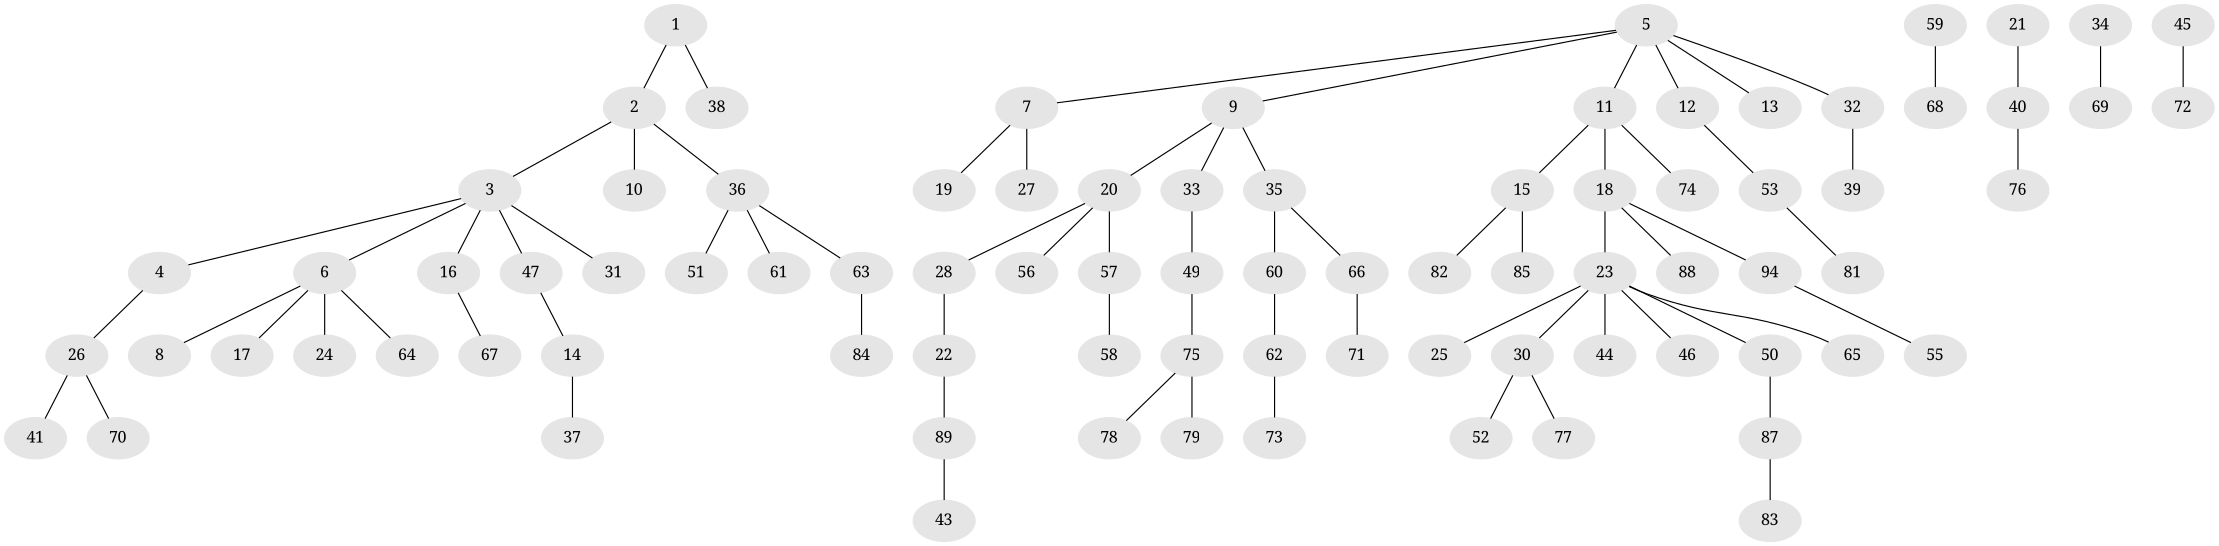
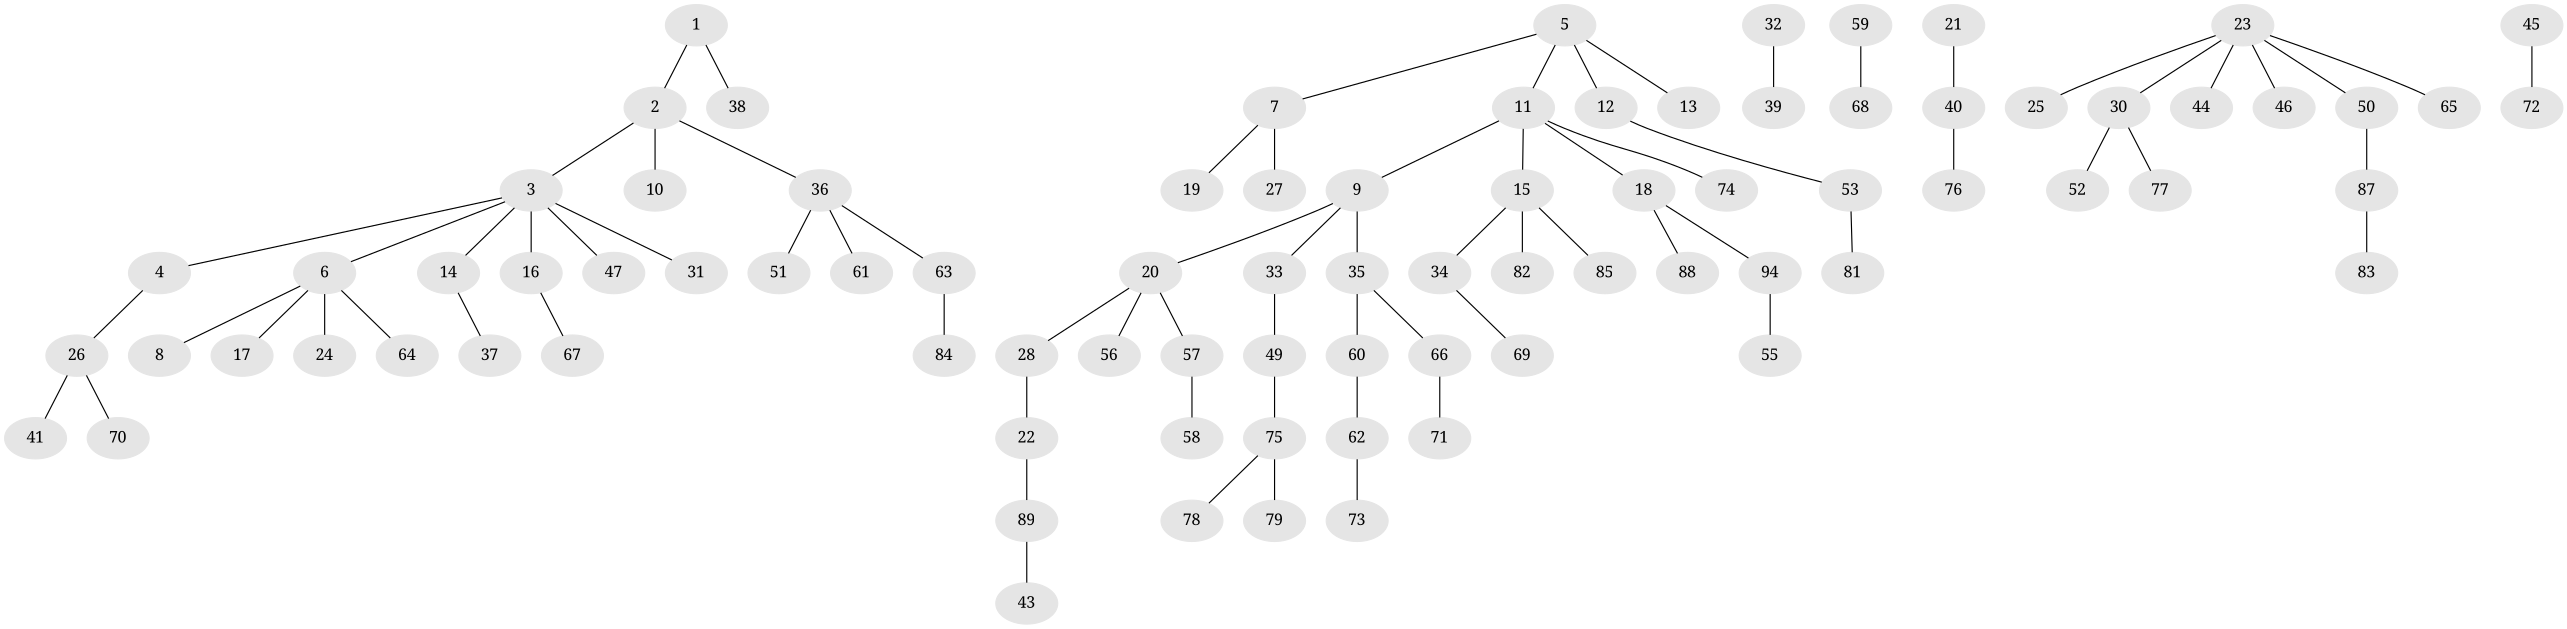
edge "5" -- "32": removed
edge "5" -- "9": now "11" -- "9"
edge "15" -- "34": added
edge "18" -- "23": removed
edge "47" -- "14": now "3" -- "14"
